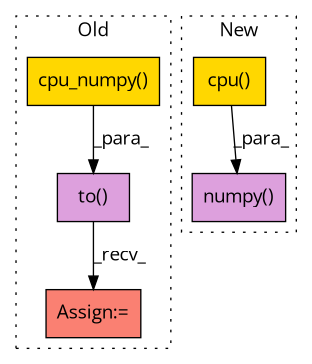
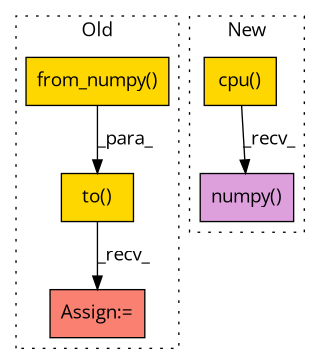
node "cpu_numpy()": label "cpu_numpy()" -> "from_numpy()"
edge "cpu()" -> "numpy()": label "_para_" -> "_recv_"
node "to()": fillcolor plum -> gold
